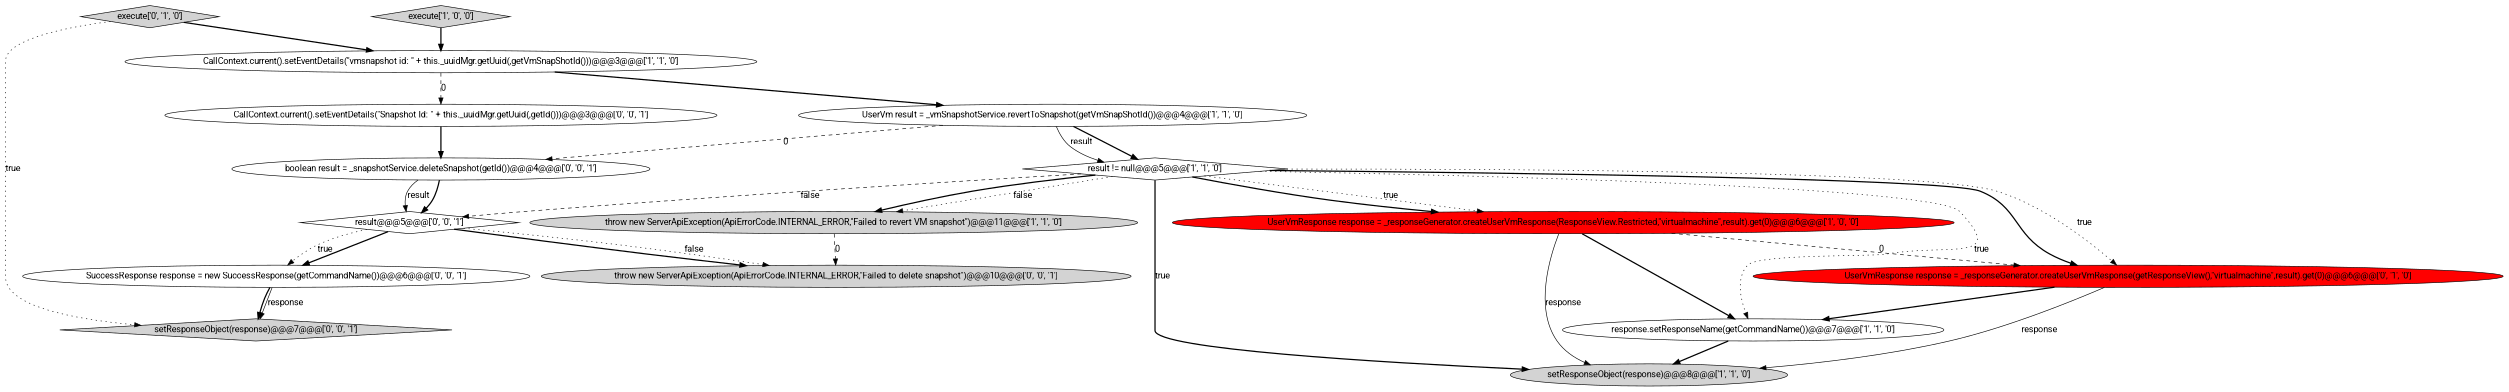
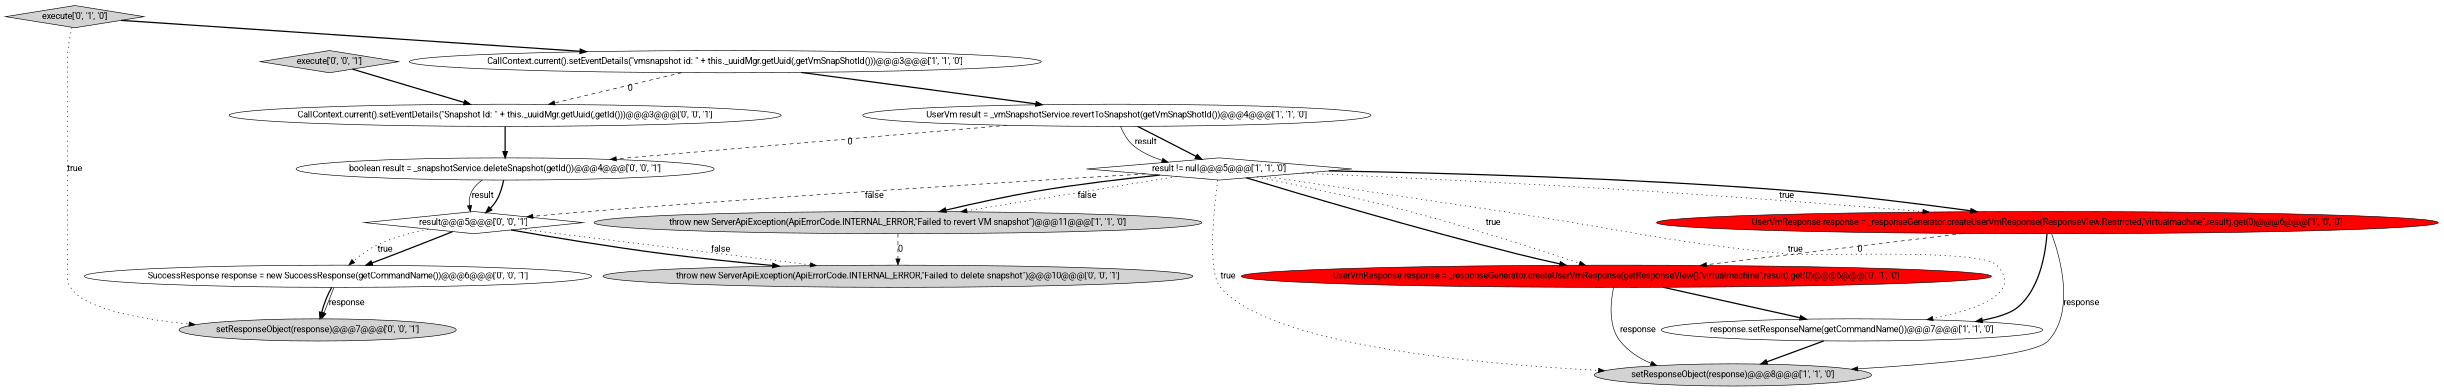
node "execute['1', '0', '0']": removed
node "execute['0', '0', '1']": added
node "setResponseObject(response)@@@7@@@['0', '0', '1']": shape diamond -> ellipse
edge "result != null@@@5@@@['1', '1', '0']" -> "setResponseObject(response)@@@8@@@['1', '1', '0']": style bold -> dotted
